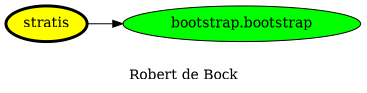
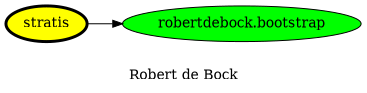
node "bootstrap.bootstrap": label "bootstrap.bootstrap" -> "robertdebock.bootstrap"
